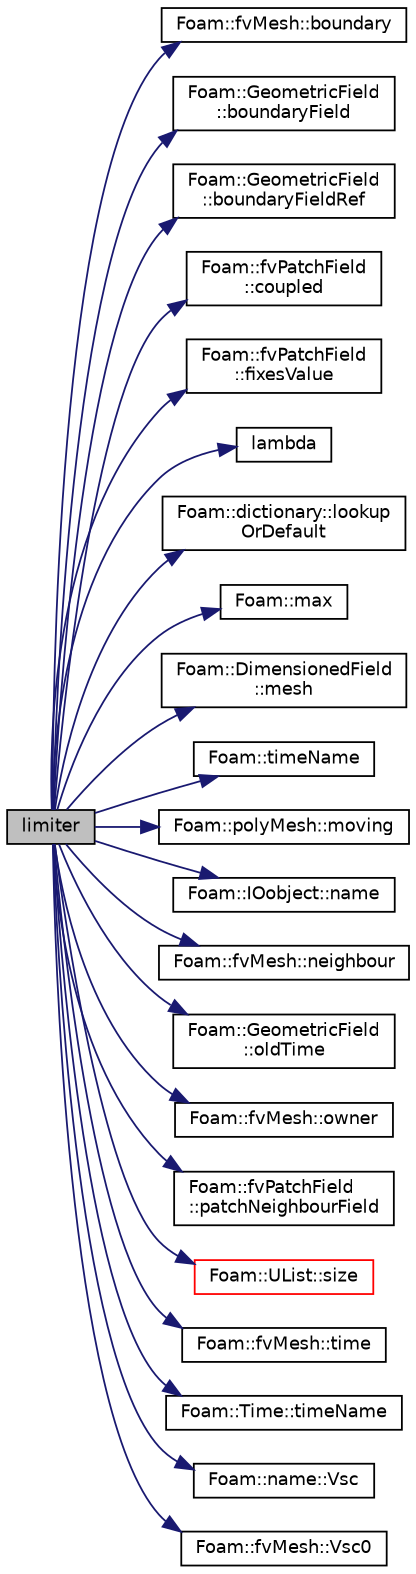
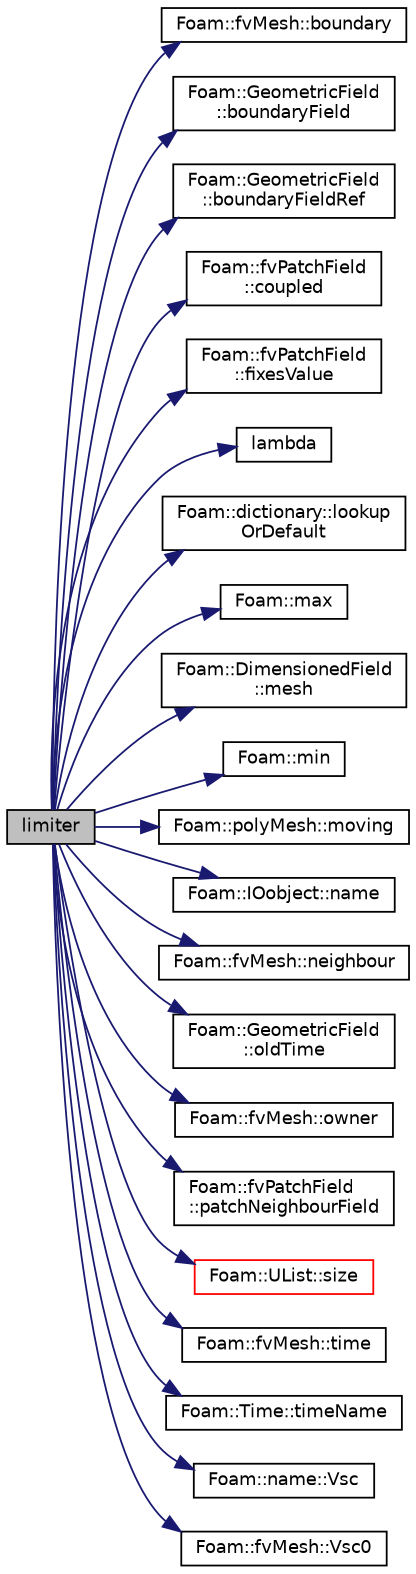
node "Foam::timeName": label "Foam::timeName" -> "Foam::min"
